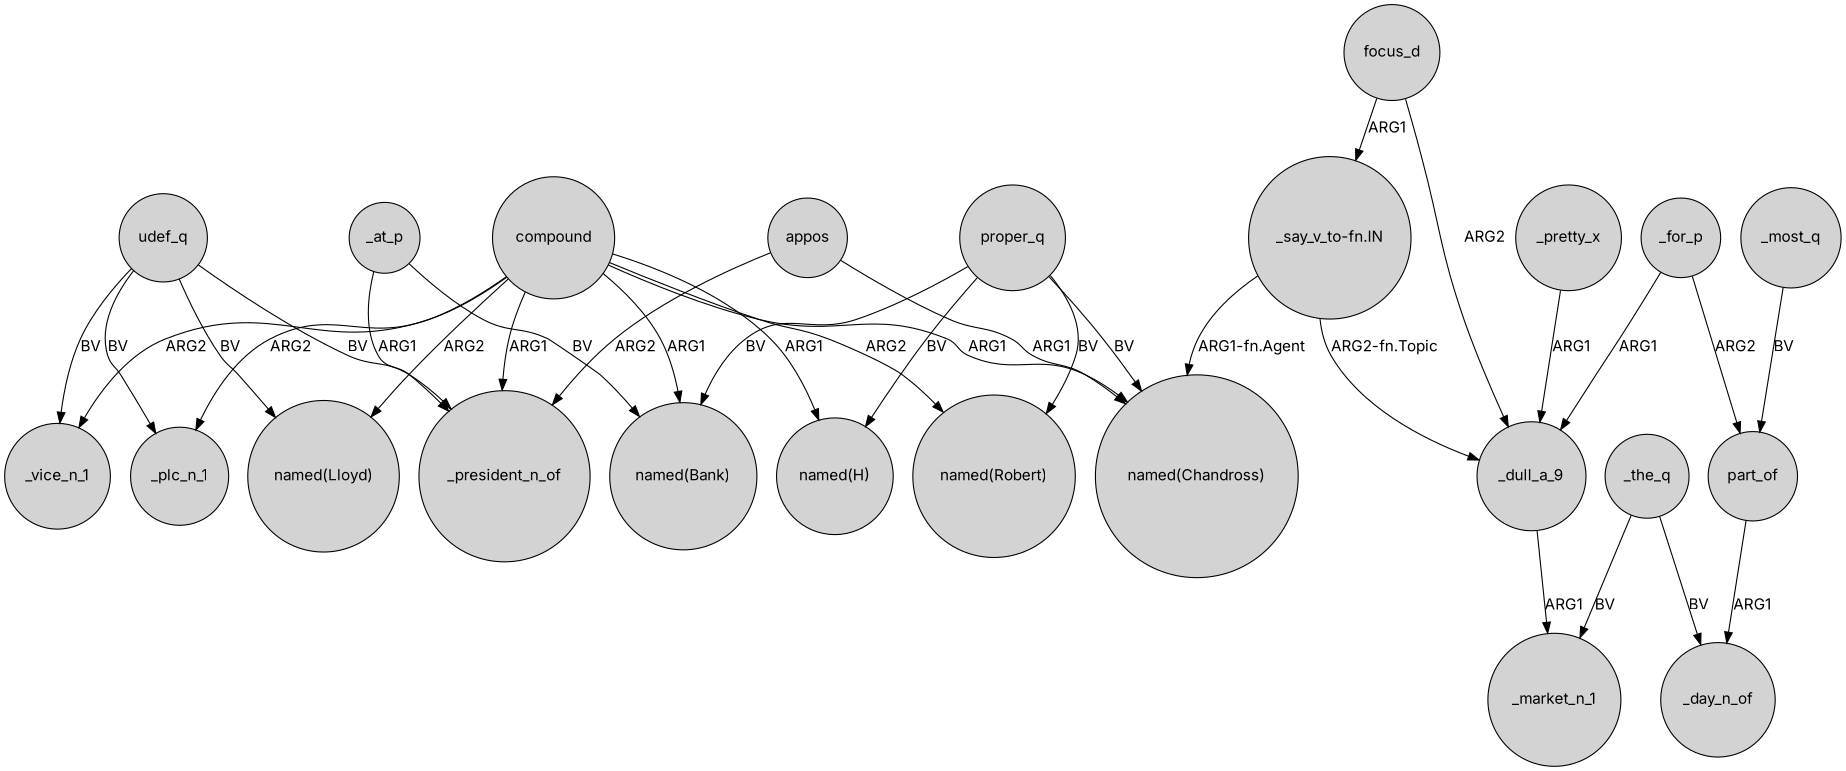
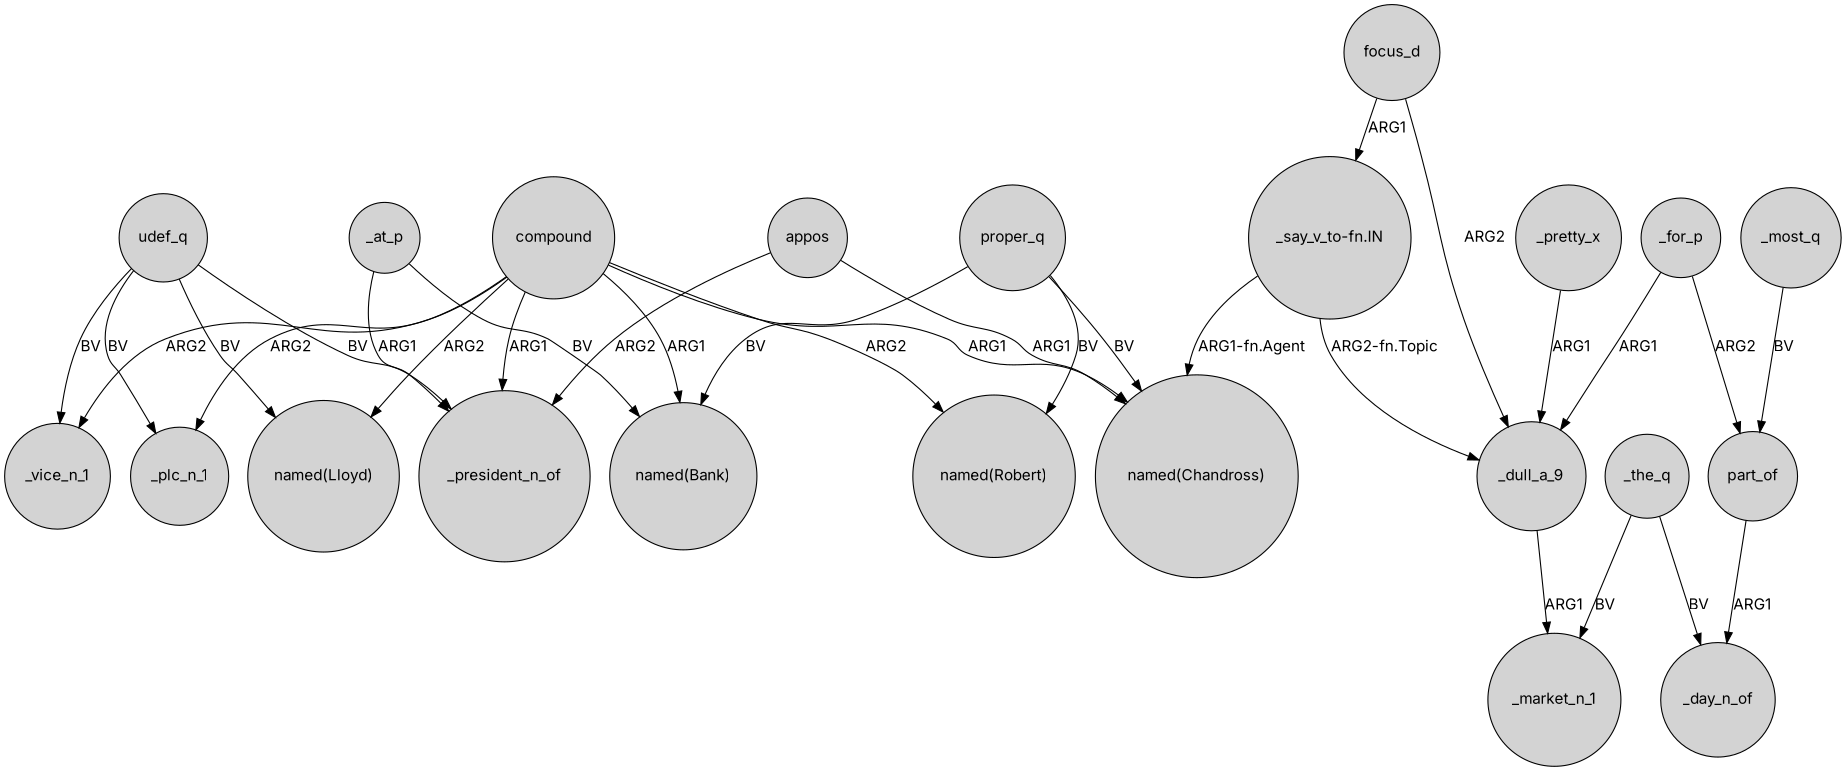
node "named(H)": removed
